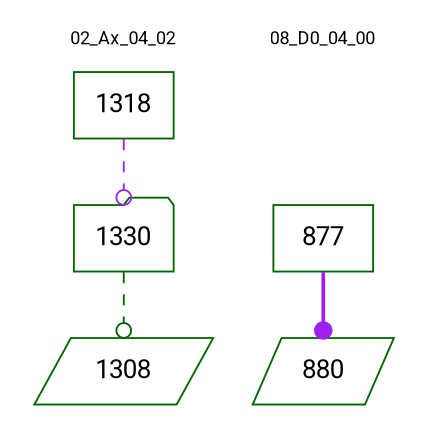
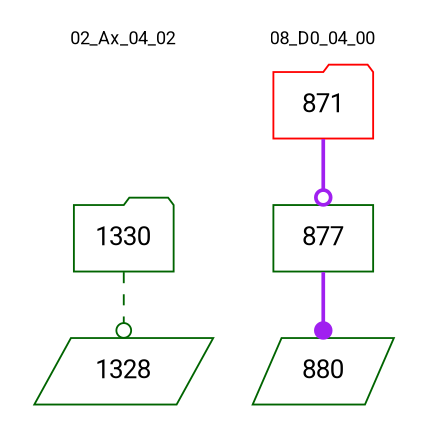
node "1318": removed
node "871": added
node "1308": label "1308" -> "1328"
